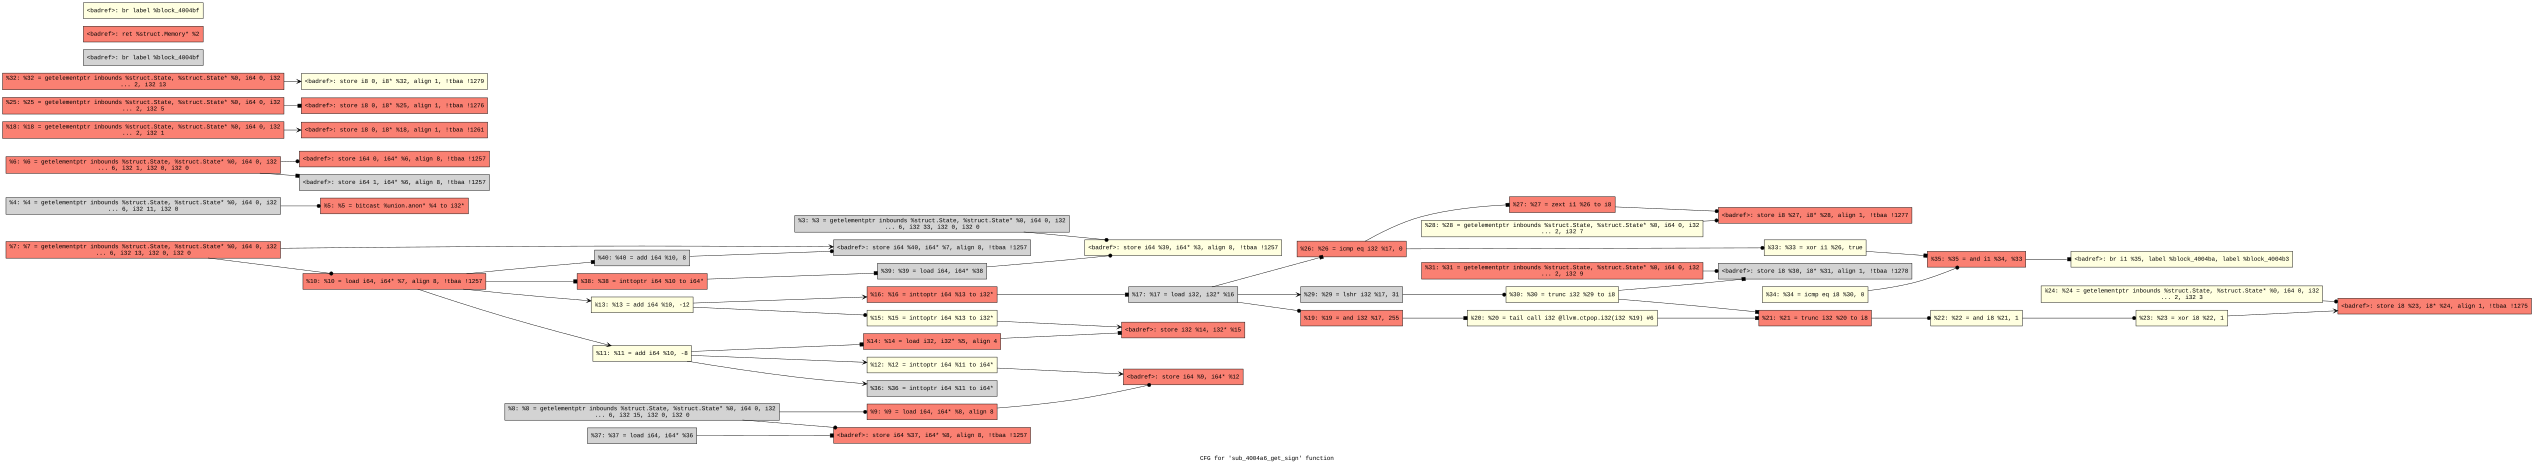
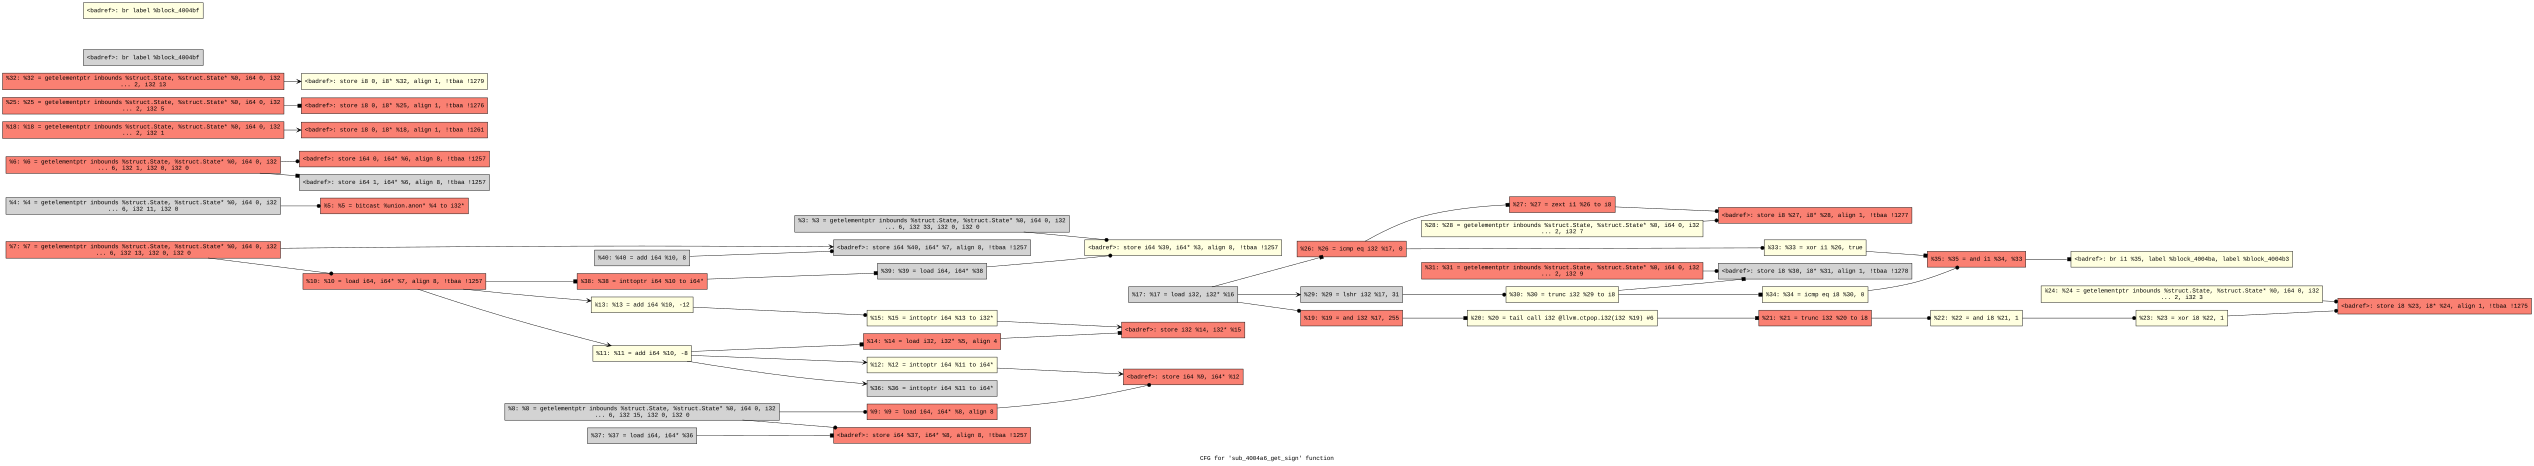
node "<badref>: ret %struct.Memory* %2": removed
edge "%10: %10 = load i64, i64* %7, align 8, !tbaa !1257" -> "%40: %40 = add i64 %10, 8": removed
node "%16: %16 = inttoptr i64 %13 to i32*": removed
edge "%30: %30 = trunc i32 %29 to i8" -> "%21: %21 = trunc i32 %20 to i8": now "%30: %30 = trunc i32 %29 to i8" -> "%34: %34 = icmp eq i8 %30, 0"
edge "%23: %23 = xor i8 %22, 1" -> "<badref>: store i8 %23, i8* %24, align 1, !tbaa !1275": arrowhead vee -> dot
